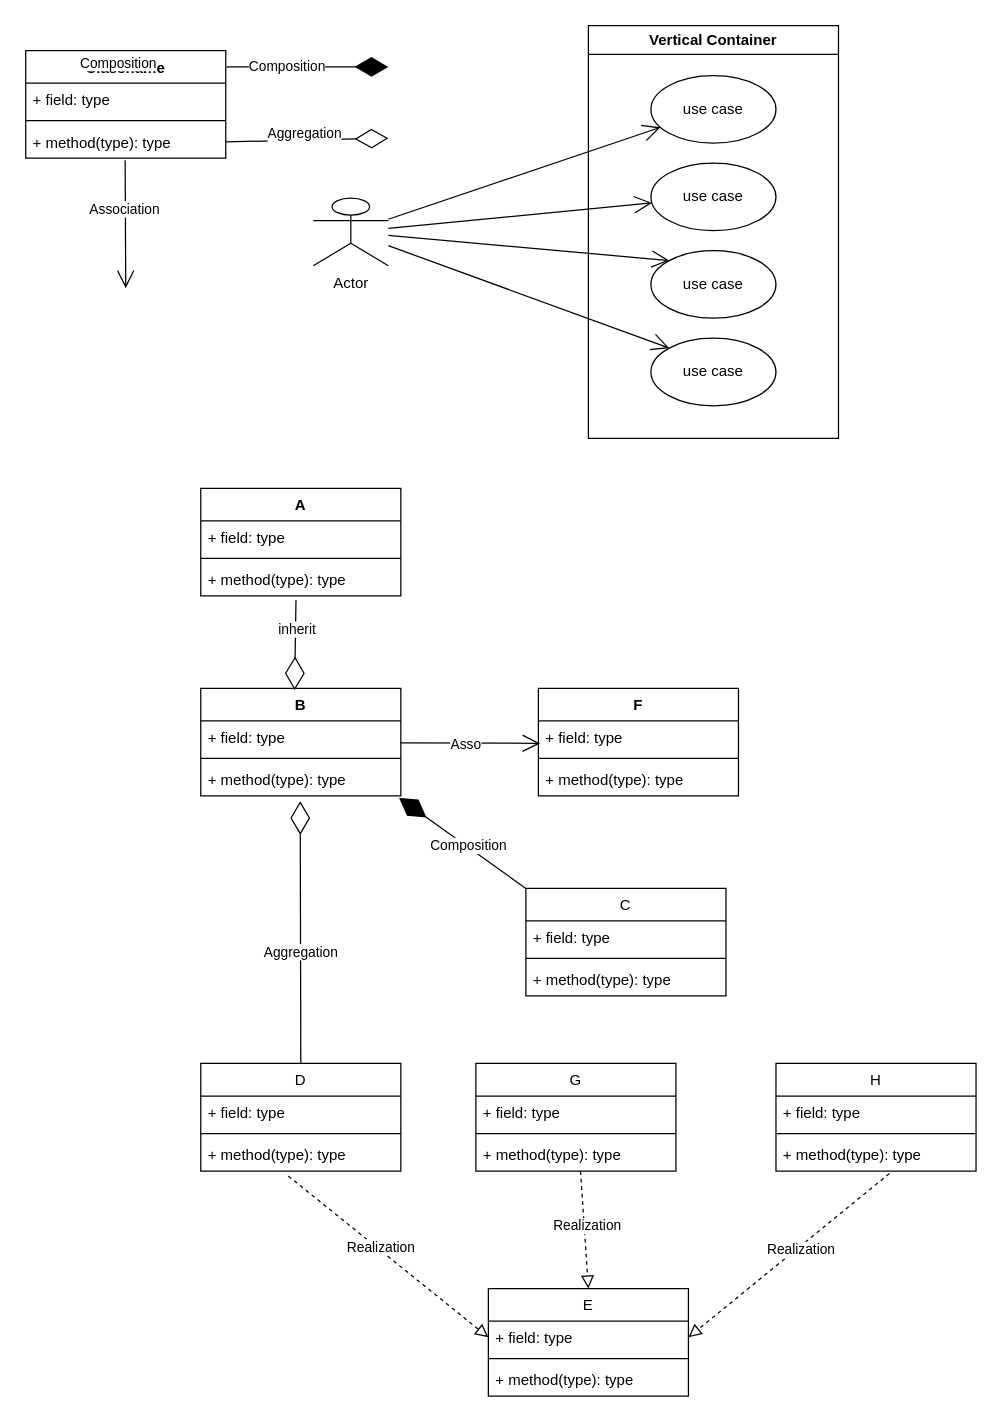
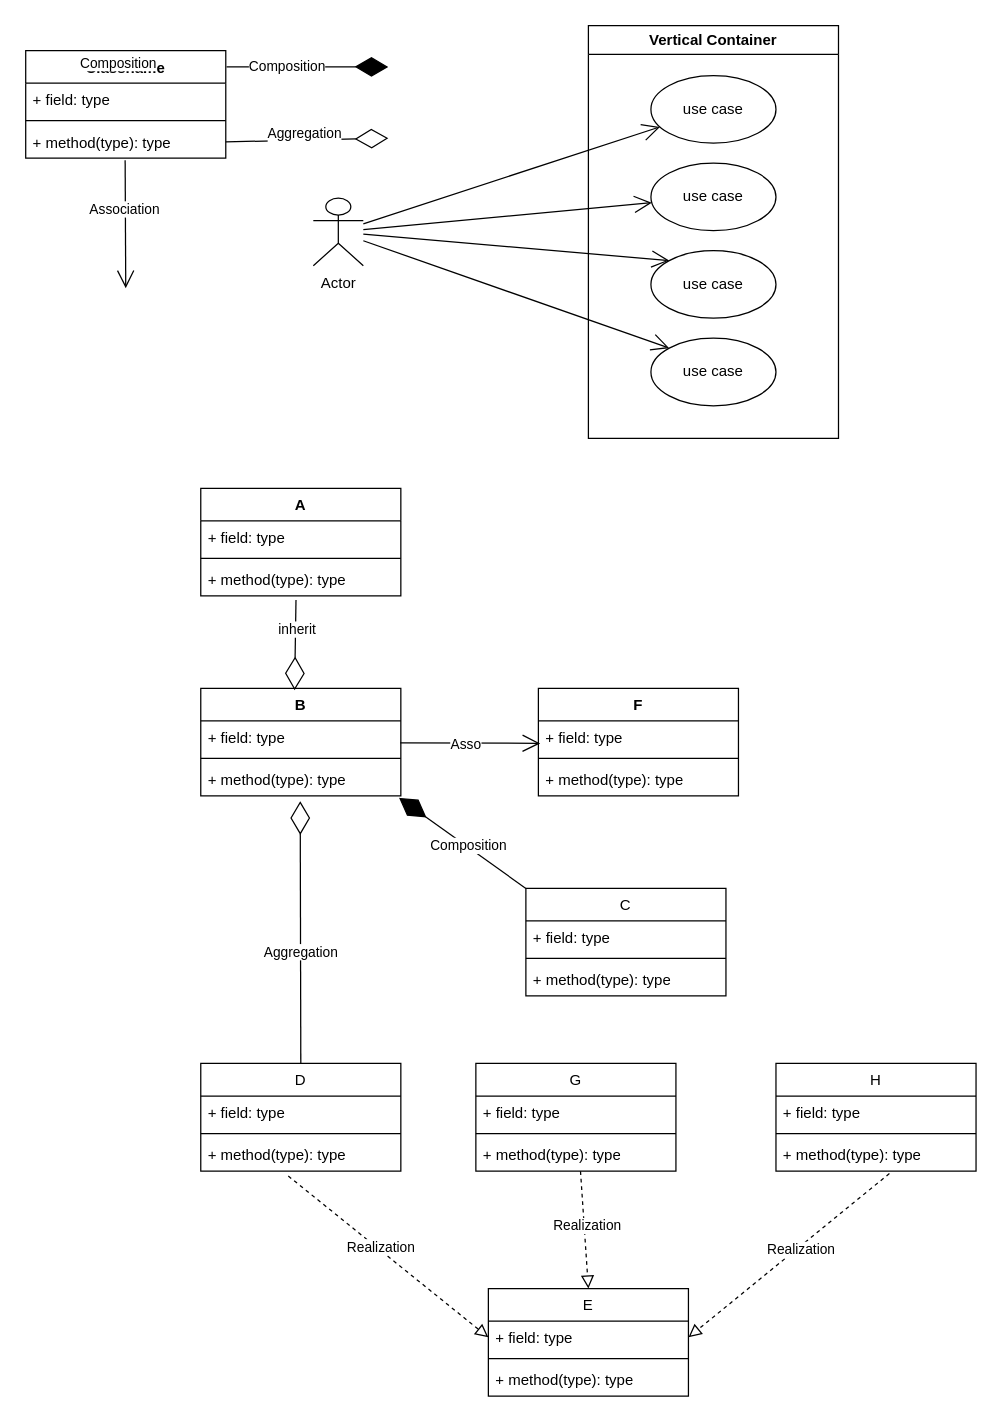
node "Actor": size 75x68 -> 50x68
